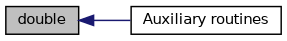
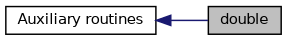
edge "Auxiliary routines" -> "double": reversed
